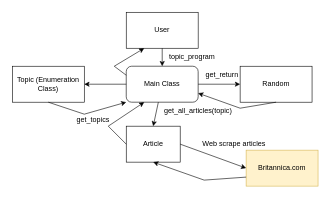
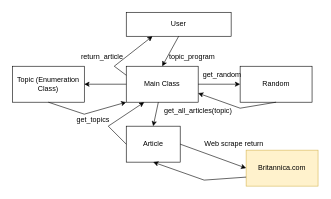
node "User": size 72x36 -> 105x24
node "return_article": added
node "get_return": label "get_return" -> "get_random"
node "Main Class": shape rounded rectangle -> rectangle
node "Web scrape articles": label "Web scrape articles" -> "Web scrape return"
